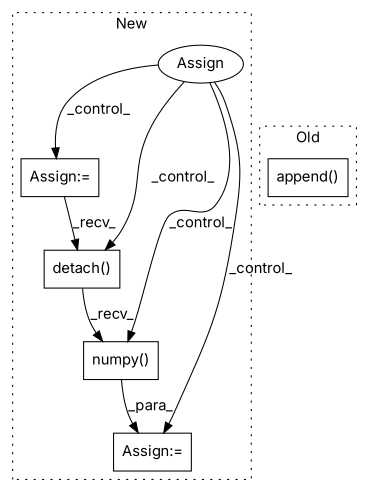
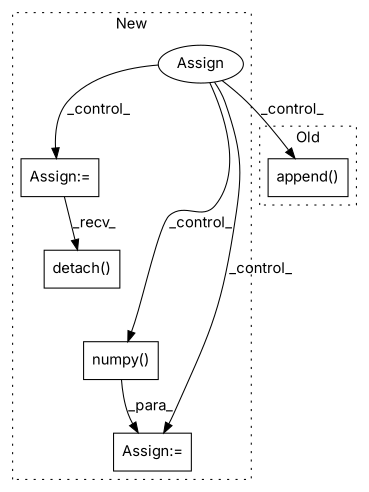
edge "Assign" -> "detach()": now "Assign" -> "append()"
edge "detach()" -> "numpy()": removed, label "_recv_"
